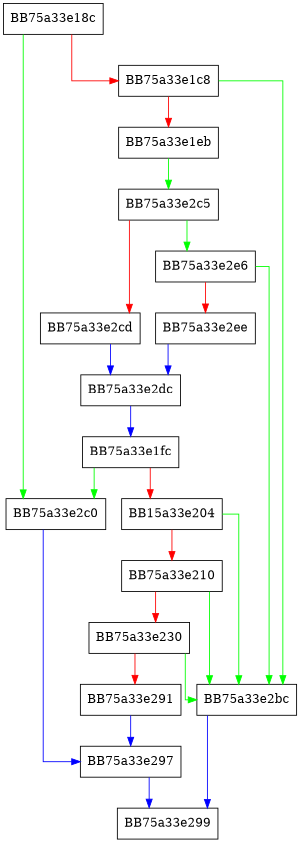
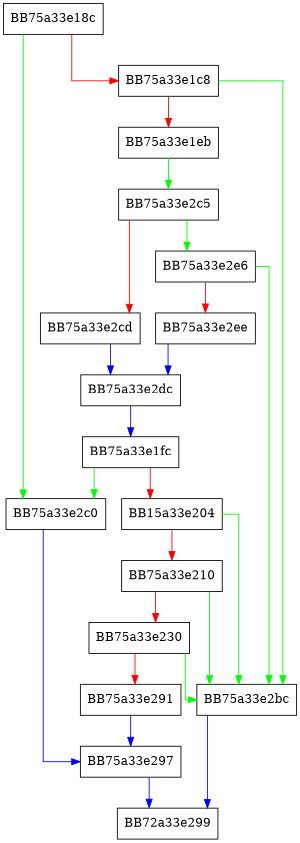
node "BB75a33e299": label "BB75a33e299" -> "BB72a33e299"
